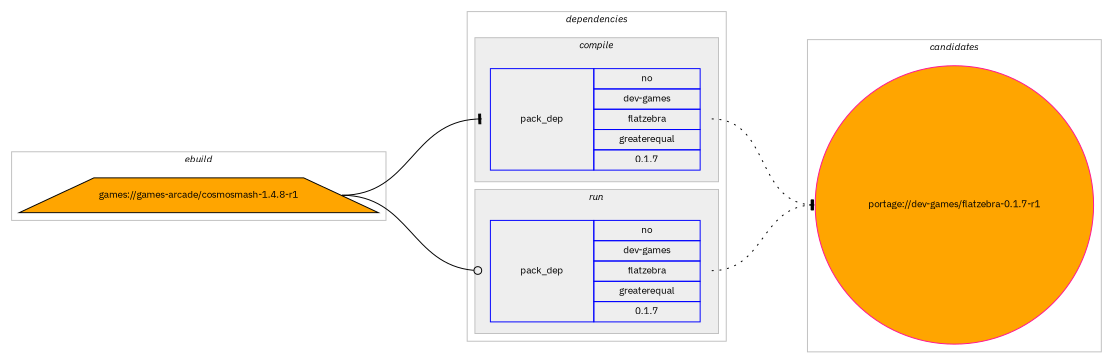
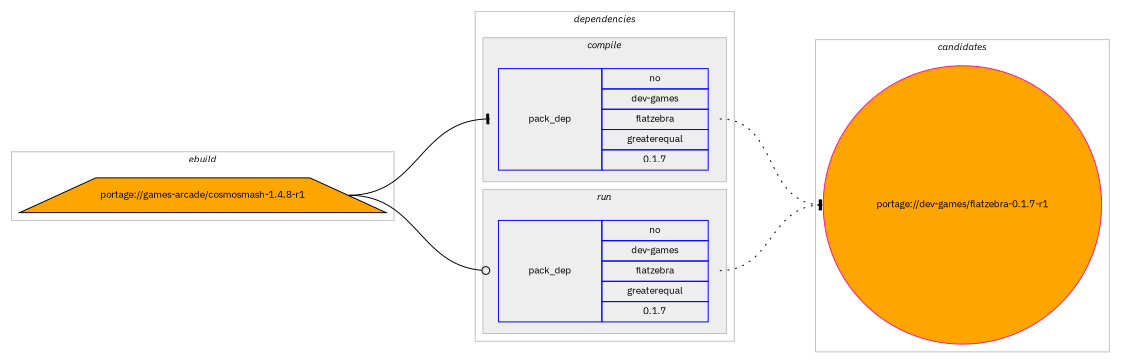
node "games://games-arcade/cosmosmash-1.4.8-r1": label "games://games-arcade/cosmosmash-1.4.8-r1" -> "portage://games-arcade/cosmosmash-1.4.8-r1"
